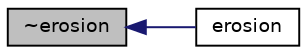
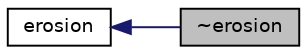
edge "erosion" -> "~erosion": reversed
